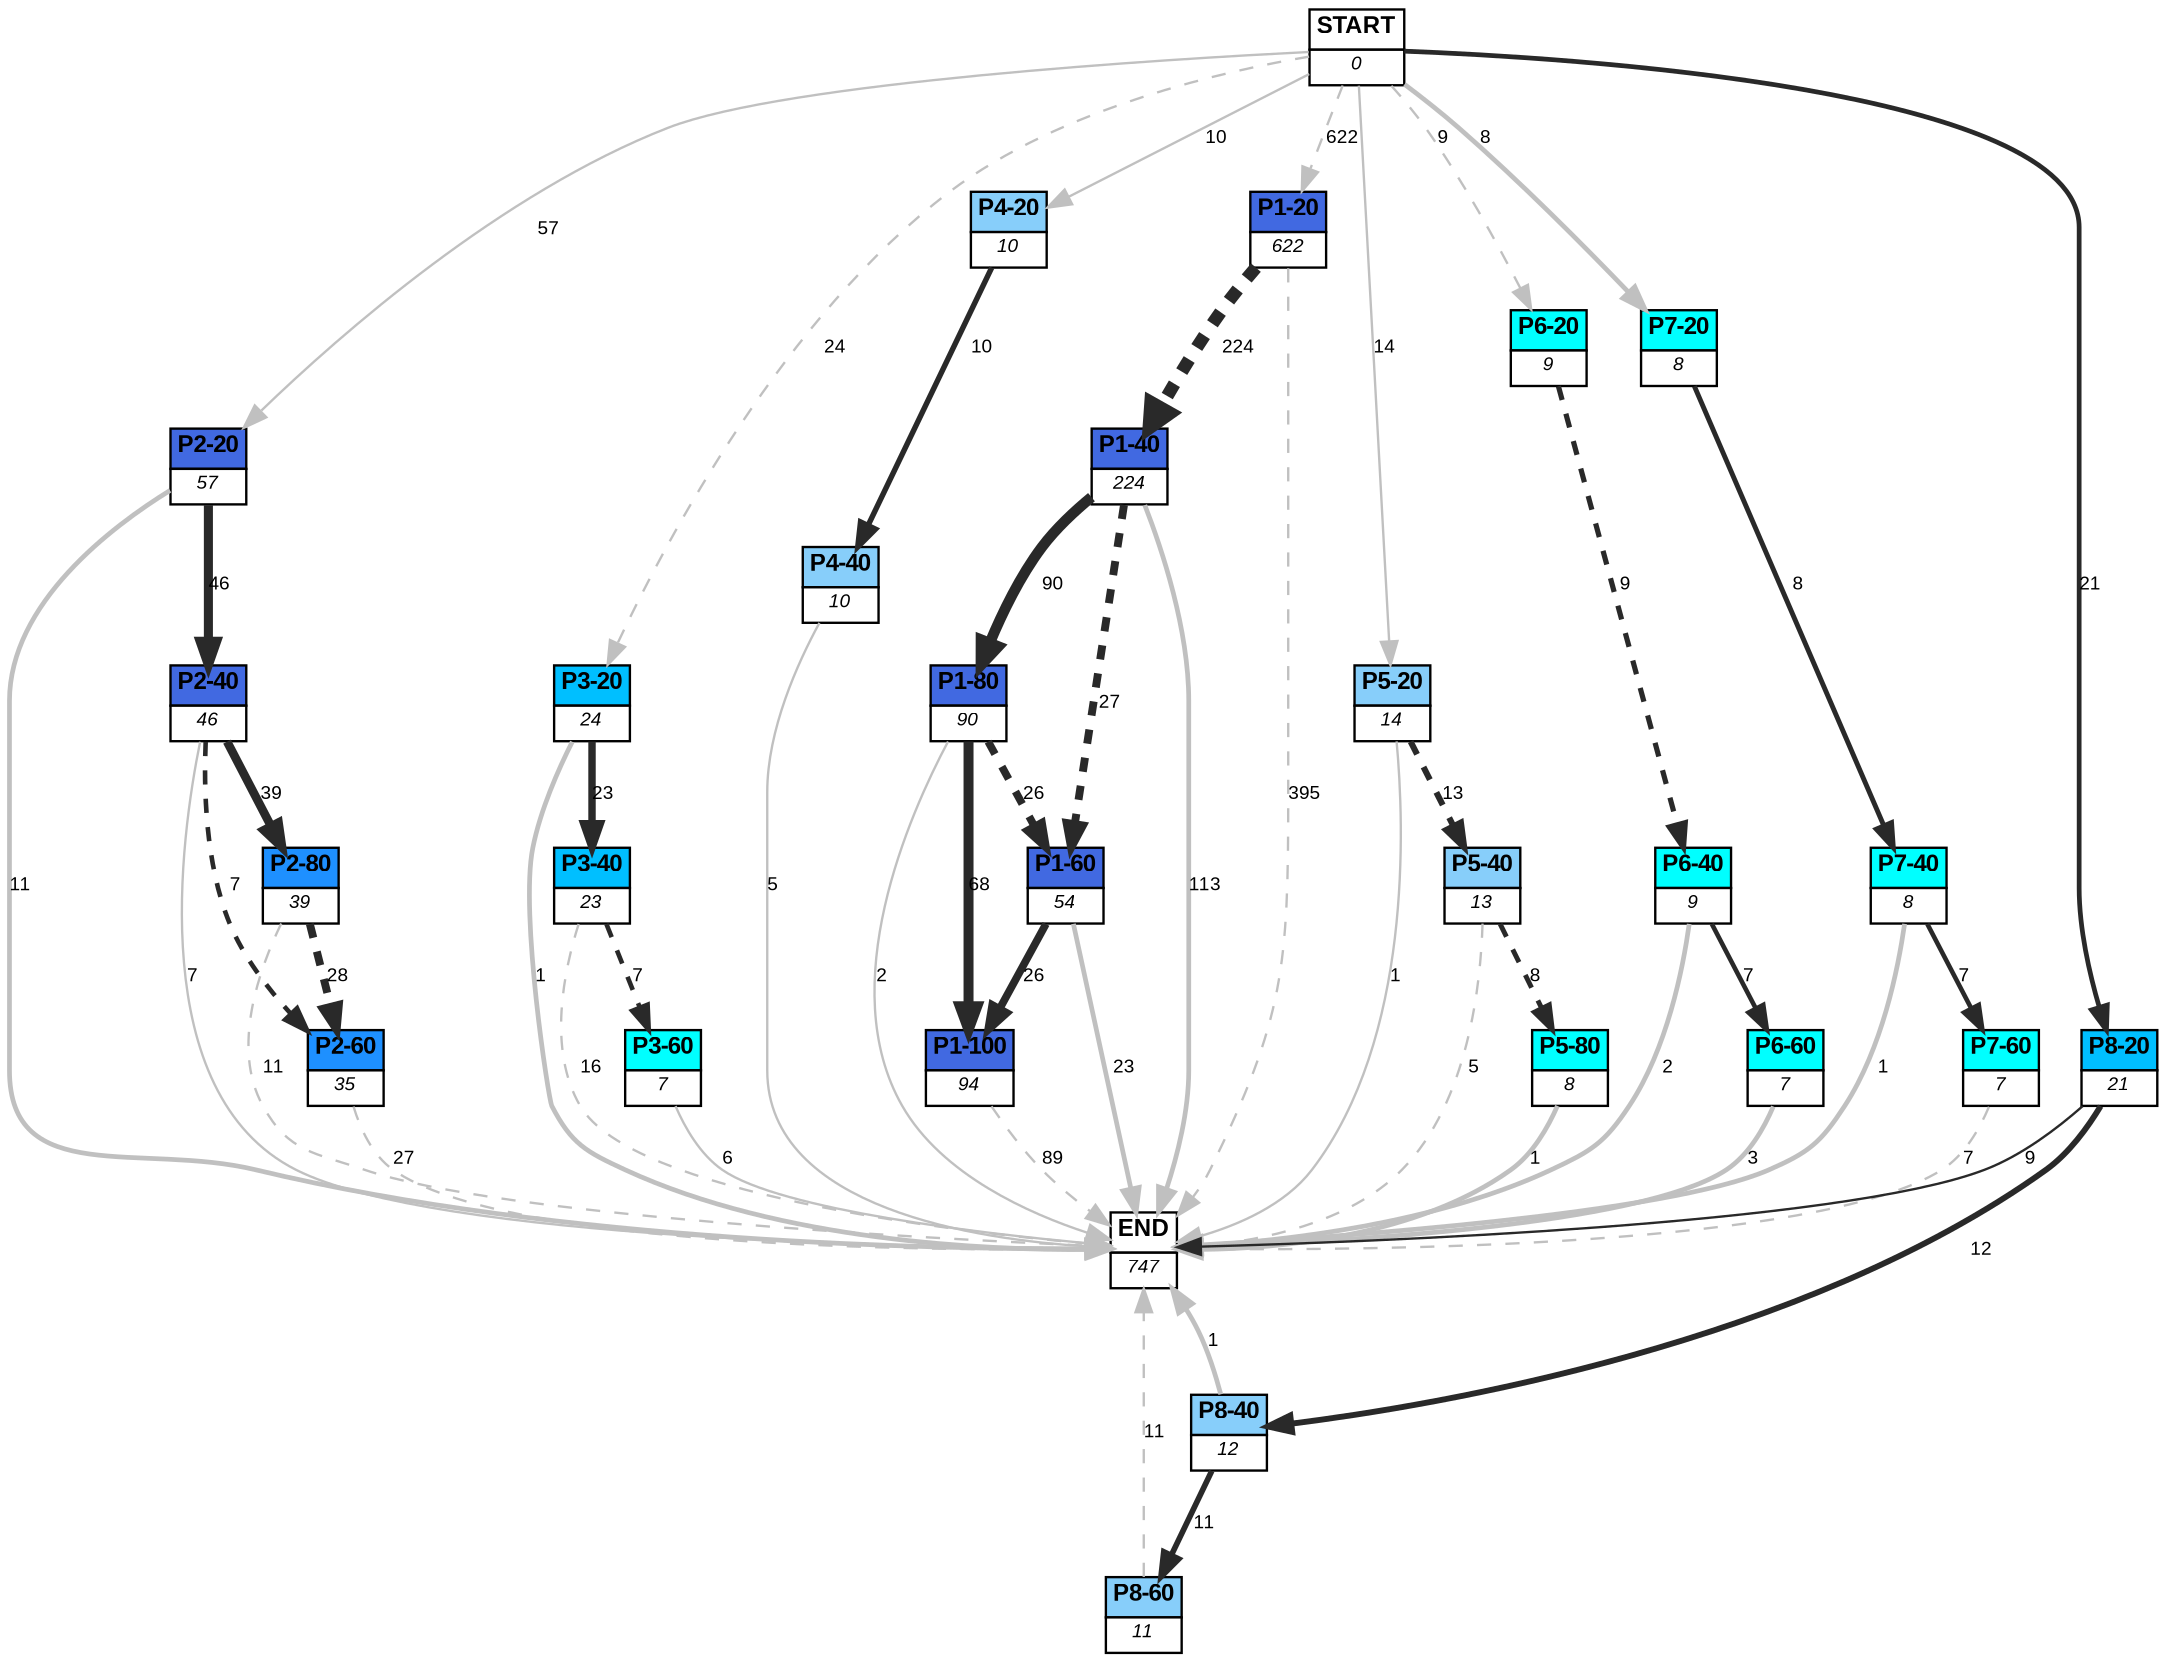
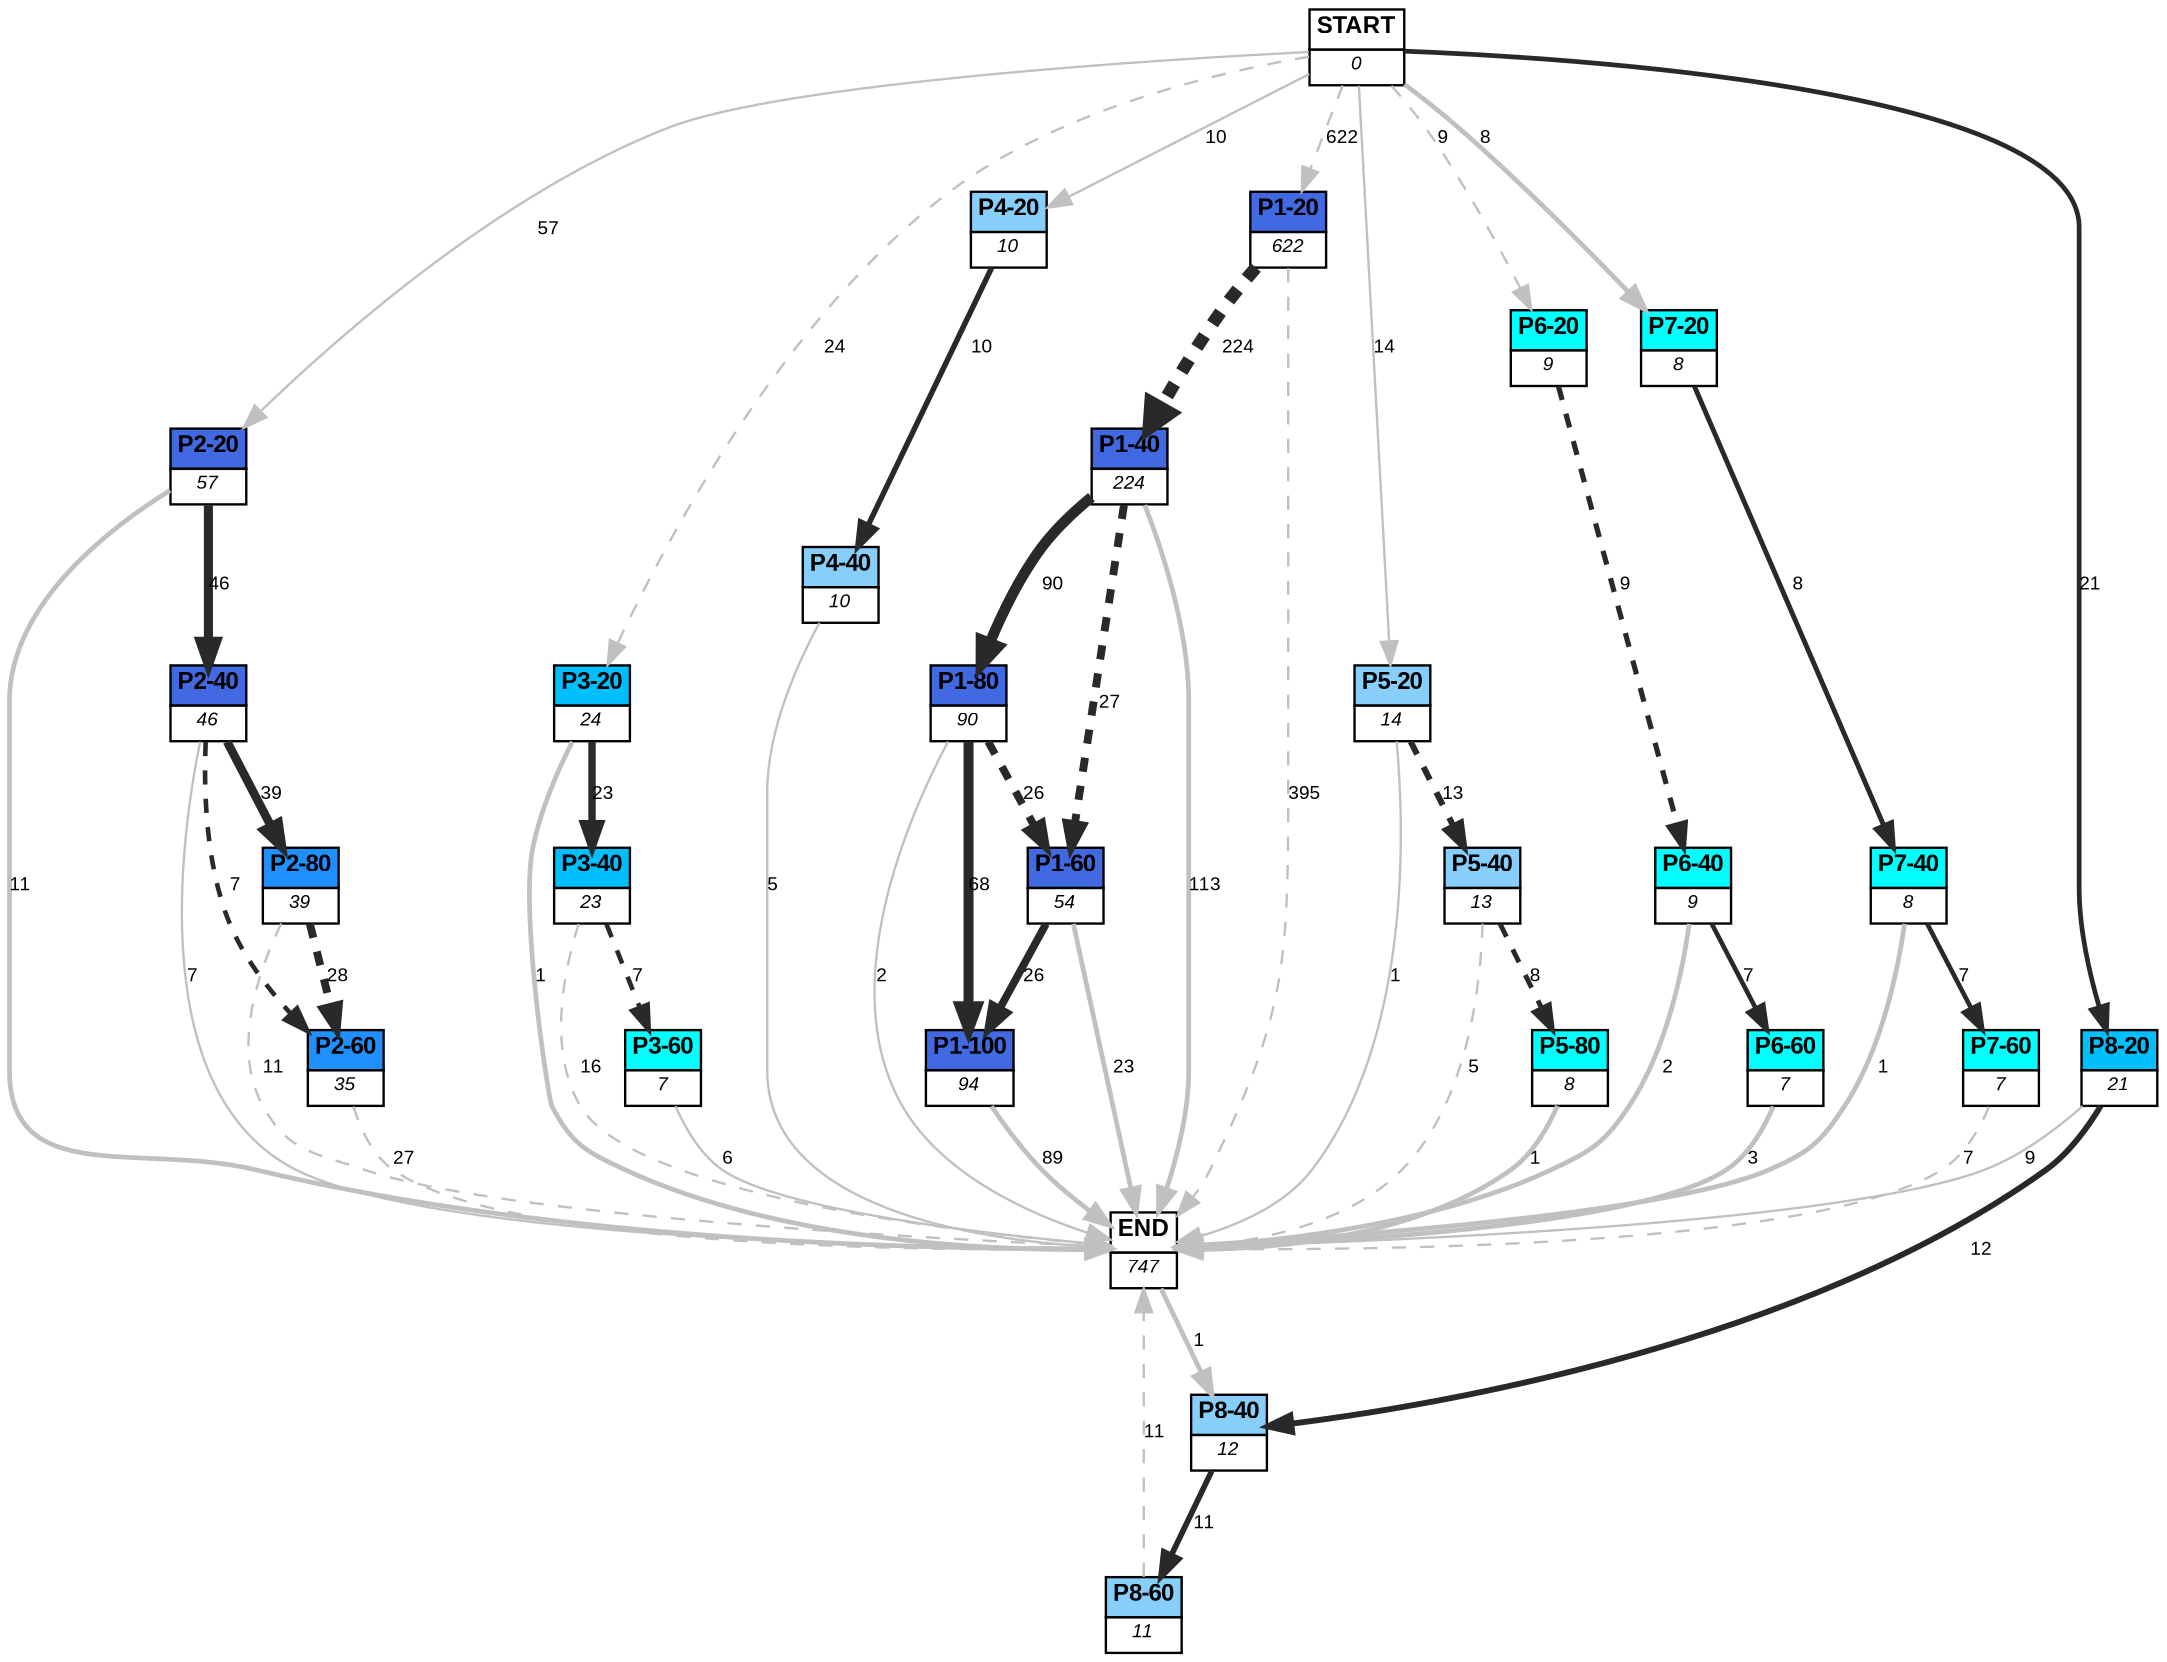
edge "P1-100" -> "END": style dashed -> bold
edge "P8-20" -> "END": color grey16 -> grey
edge "P8-40" -> "END": reversed
